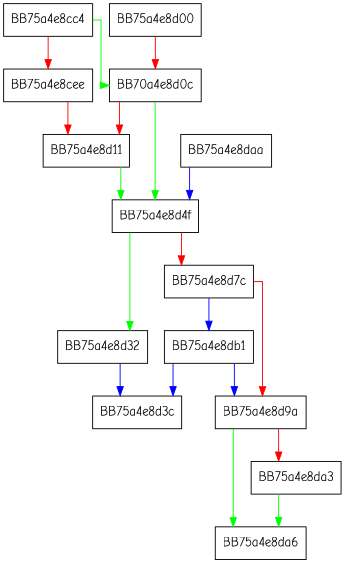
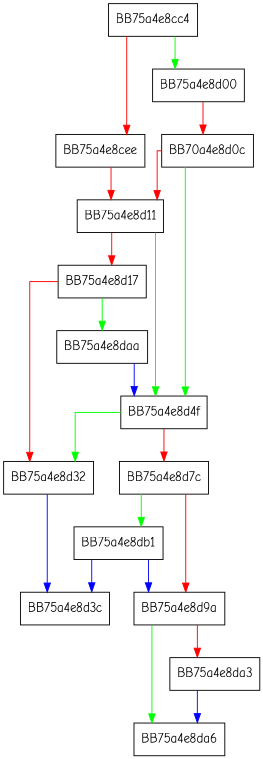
edge "BB75a4e8cc4" -> "BB70a4e8d0c": now "BB75a4e8cc4" -> "BB75a4e8d00"
node "BB75a4e8d17": added
edge "BB75a4e8d7c" -> "BB75a4e8db1": color blue -> green
edge "BB75a4e8da3" -> "BB75a4e8da6": color green -> blue
